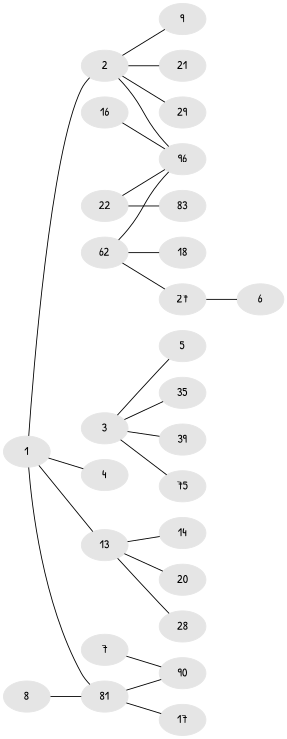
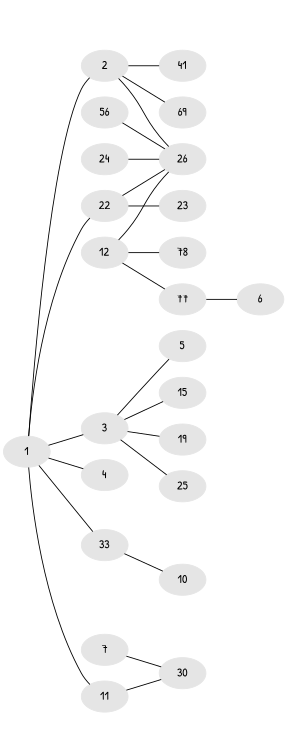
node "9": removed
node "21": label "21" -> "41"
node "16": label "16" -> "56"
node "29": label "29" -> "69"
node "24": added
node "96": label "96" -> "26"
node "83": label "83" -> "23"
node "62": label "62" -> "12"
node "18": label "18" -> "78"
node "27": label "27" -> "77"
edge "22" -- "1": added
node "35": label "35" -> "15"
edge "3" -- "1": added
node "39": label "39" -> "19"
node "75": label "75" -> "25"
node "14": removed
node "13": label "13" -> "33"
node "20": label "20" -> "10"
node "28": removed
node "90": label "90" -> "30"
node "8": removed
node "81": label "81" -> "11"
node "17": removed
